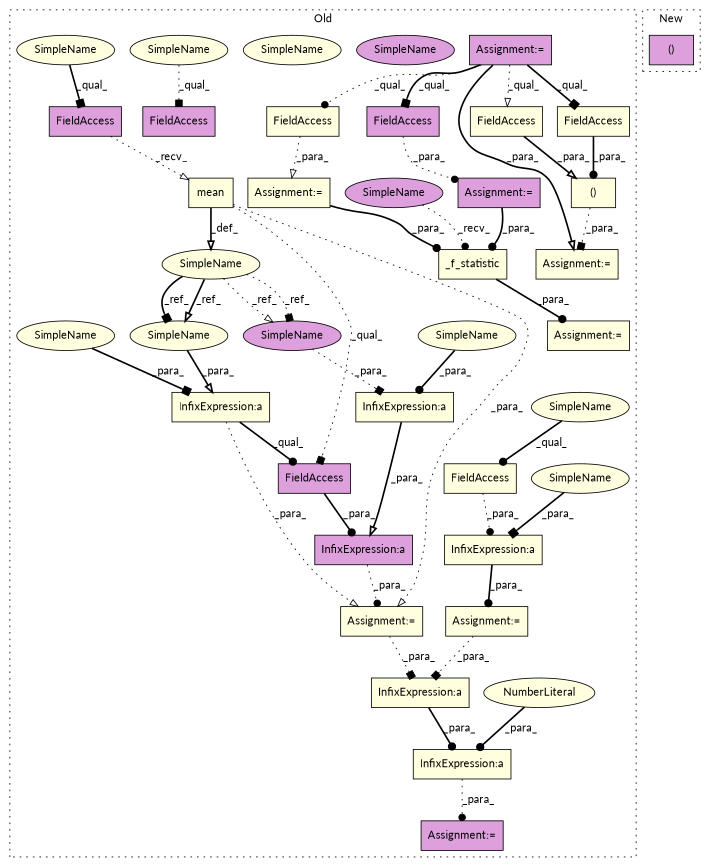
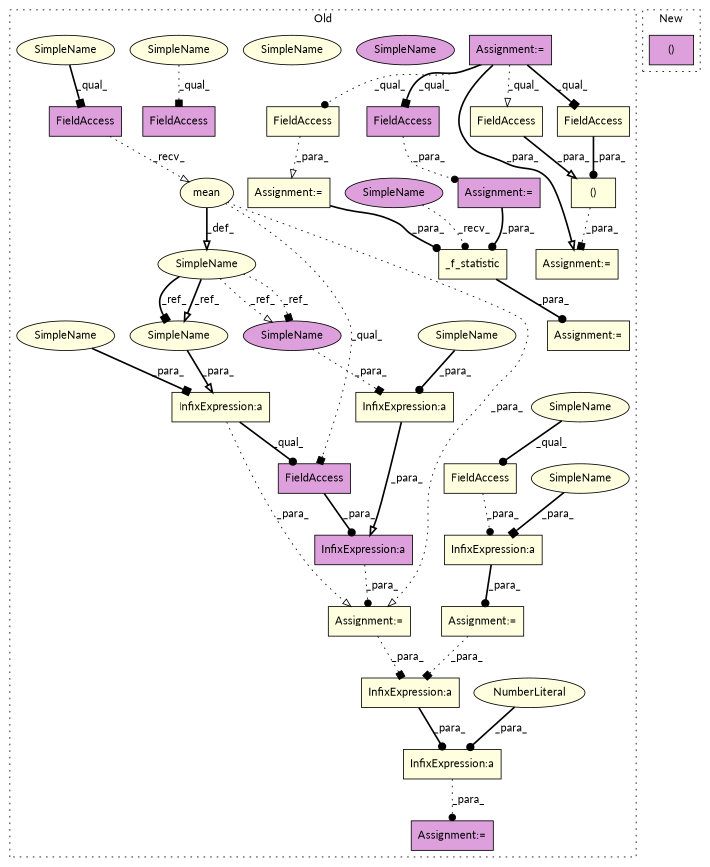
node "mean": shape box -> ellipse
